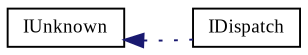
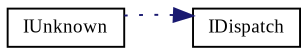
edge "IDispatch" -> "IUnknown": reversed
